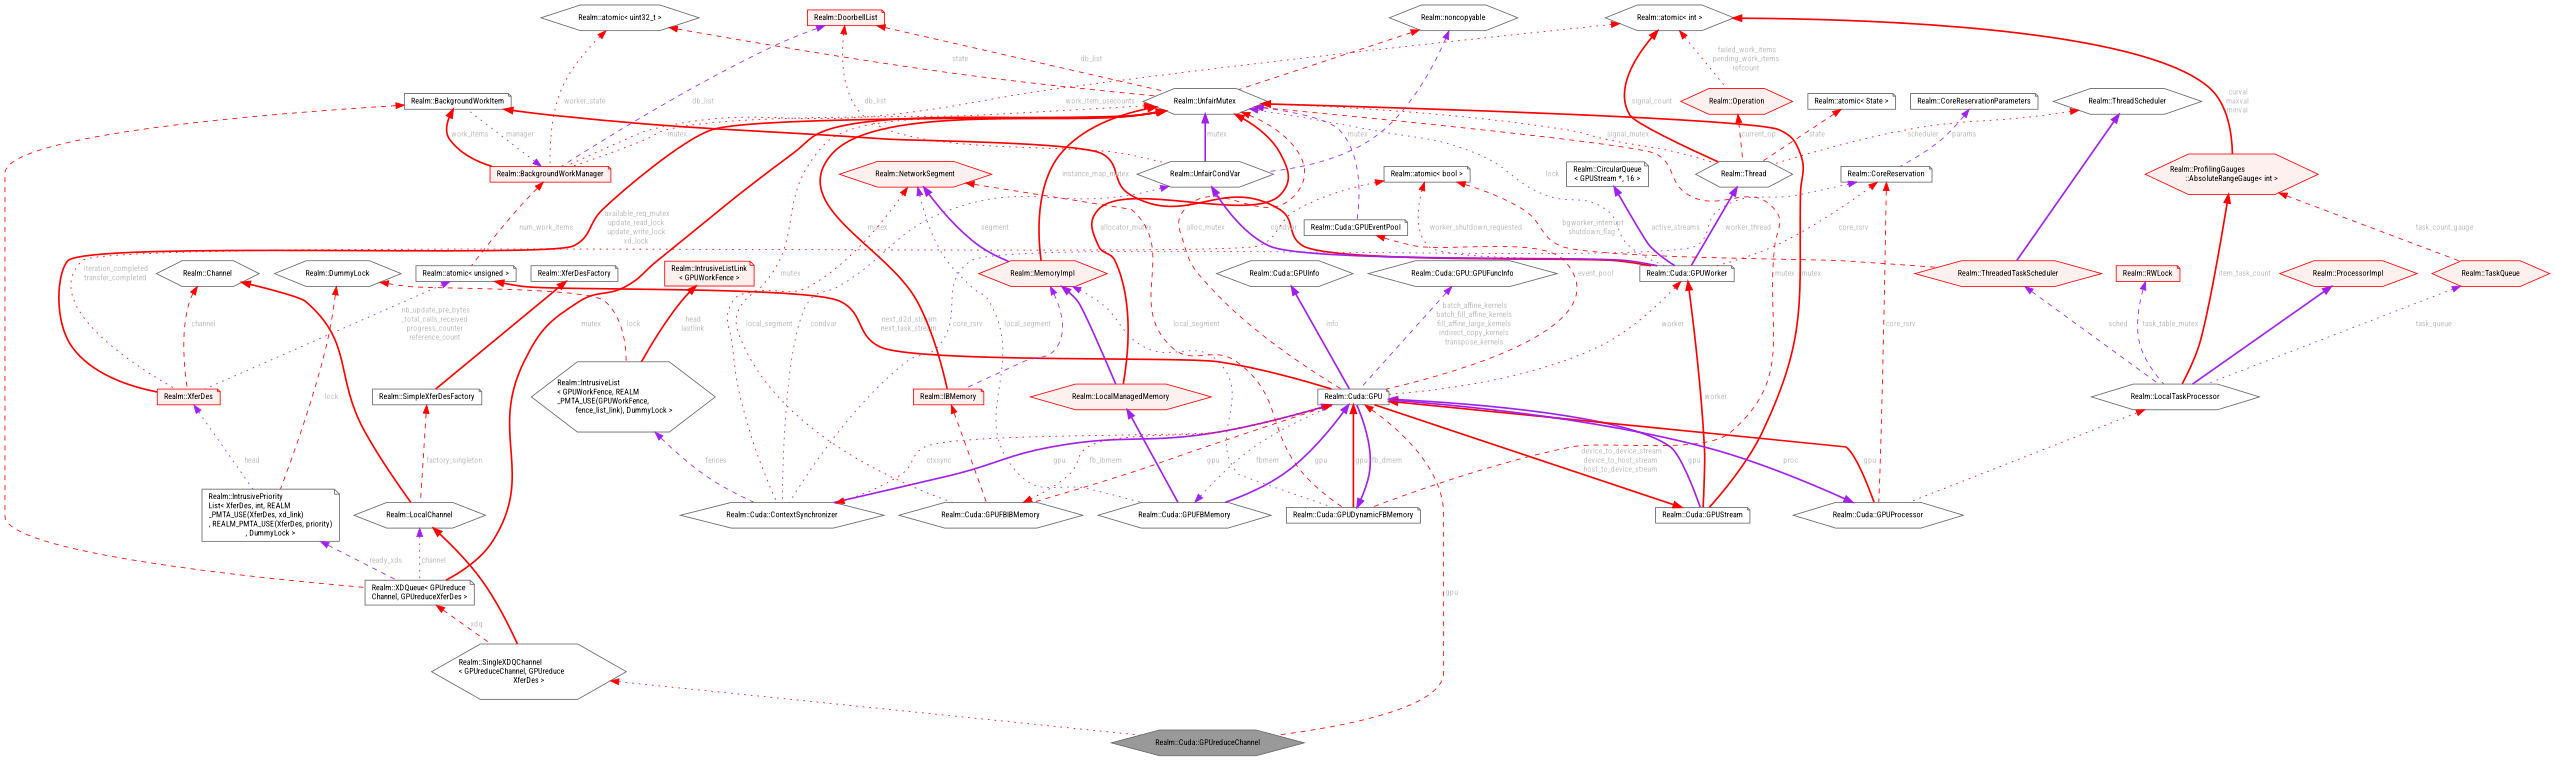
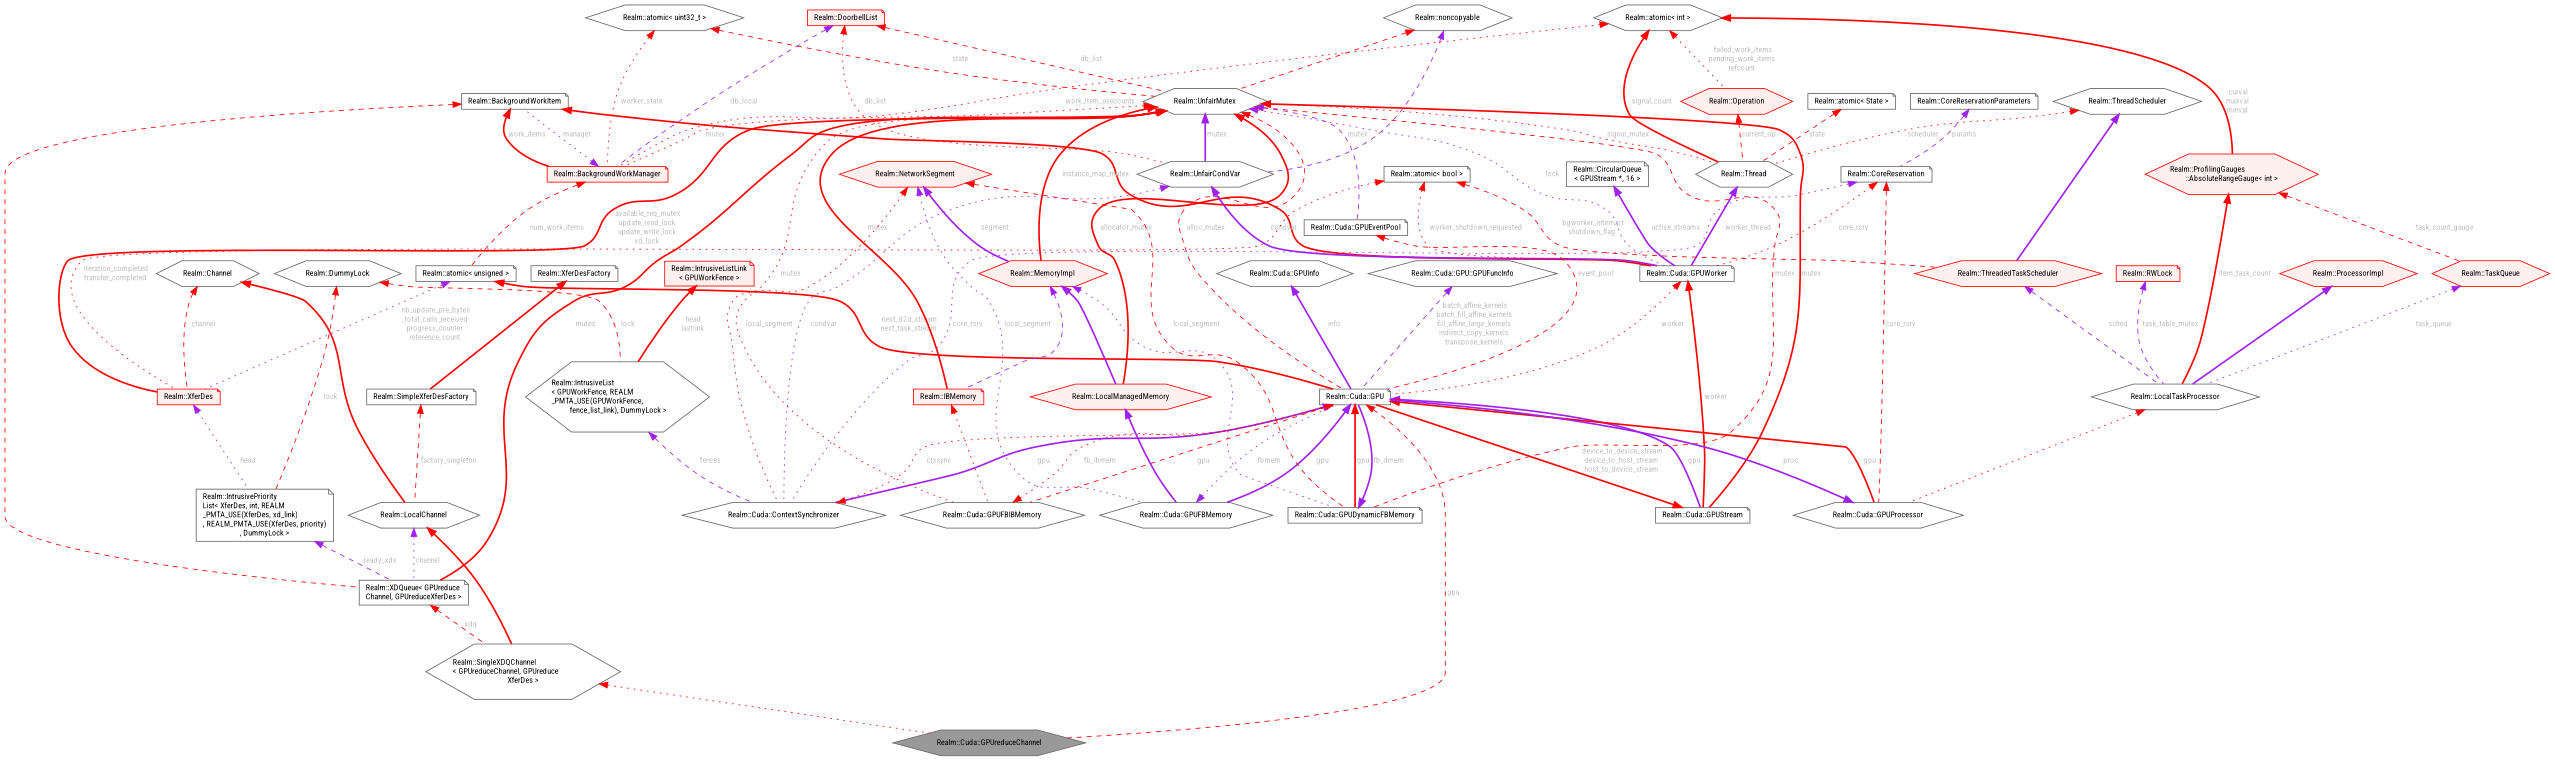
edge "Realm::BackgroundWorkManager" -> "Realm::DoorbellList": label " db_list" -> " db_local"
edge "Realm::Cuda::GPUFBIBMemory" -> "Realm::IBMemory": style dashed -> dotted
